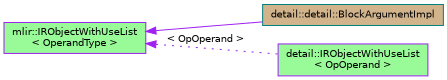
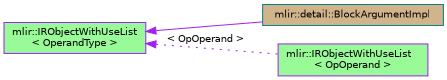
node "detail::detail::BlockArgumentImpl": label "detail::detail::BlockArgumentImpl" -> "mlir::detail::BlockArgumentImpl"
node "detail::IRObjectWithUseList < OpOperand >": label "detail::IRObjectWithUseList < OpOperand >" -> "mlir::IRObjectWithUseList < OpOperand >"
